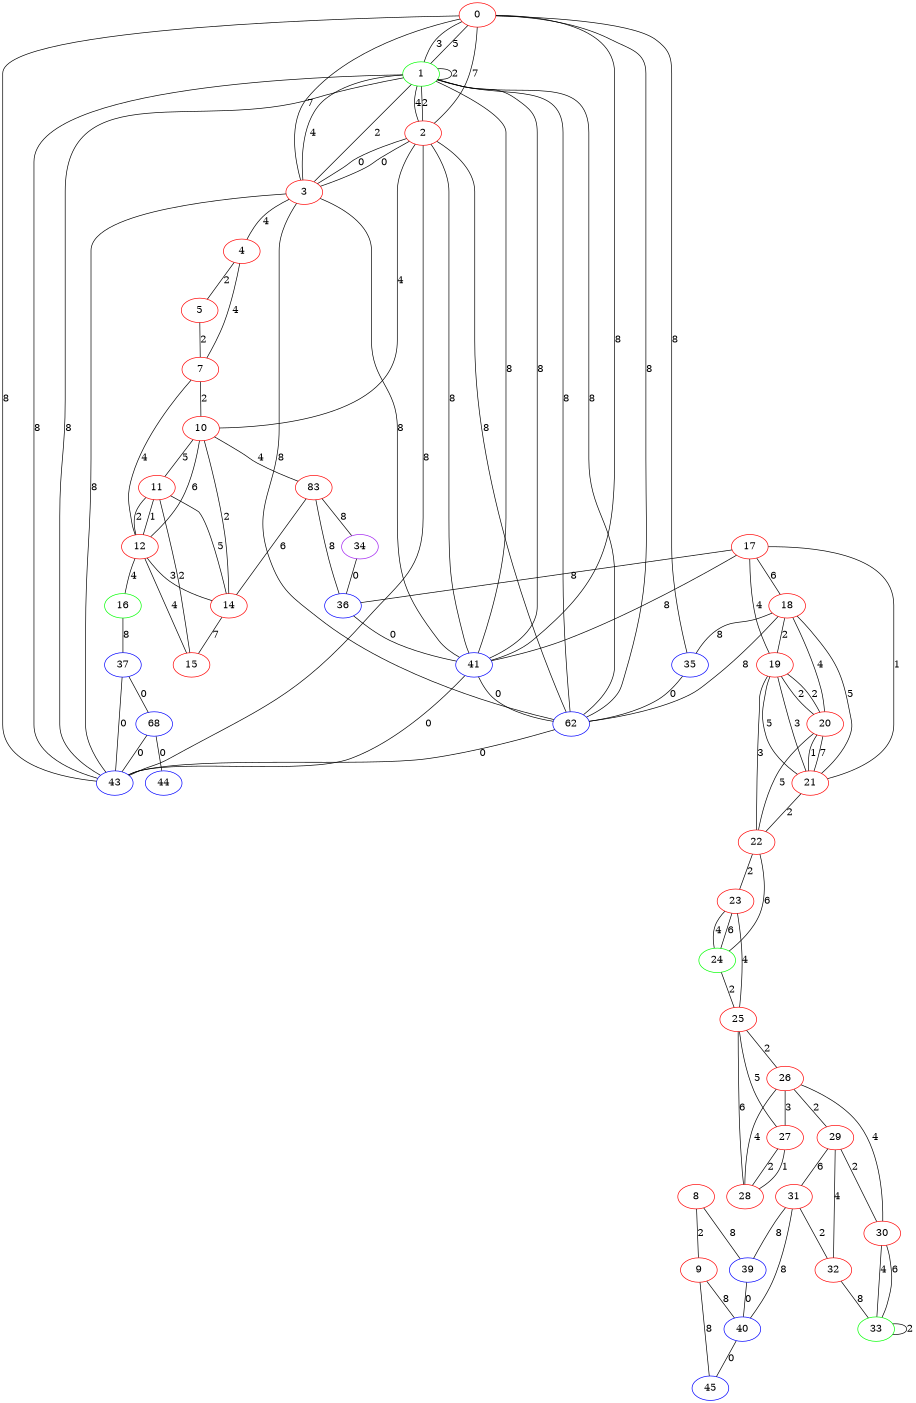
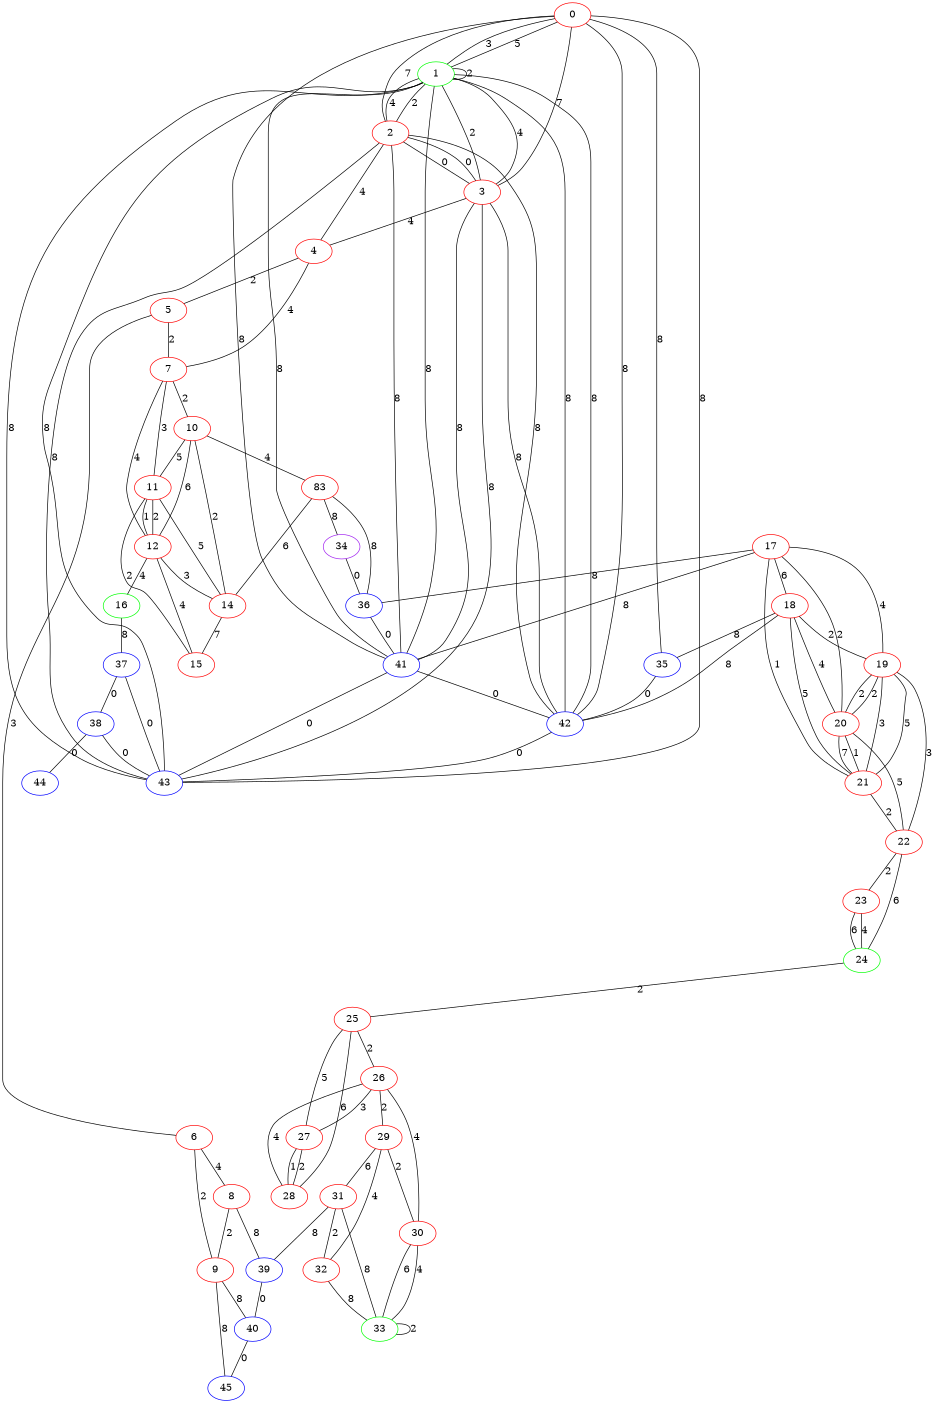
edge "2" -- "10": now "2" -- "4"
edge "7" -- "11": added, label "3"
edge "17" -- "20": added, label "2"
node "68": label "68" -> "38"
node "62": label "62" -> "42"
edge "23" -- "25": removed, label "4"
node "6": added
edge "31" -- "40": now "31" -- "33"
